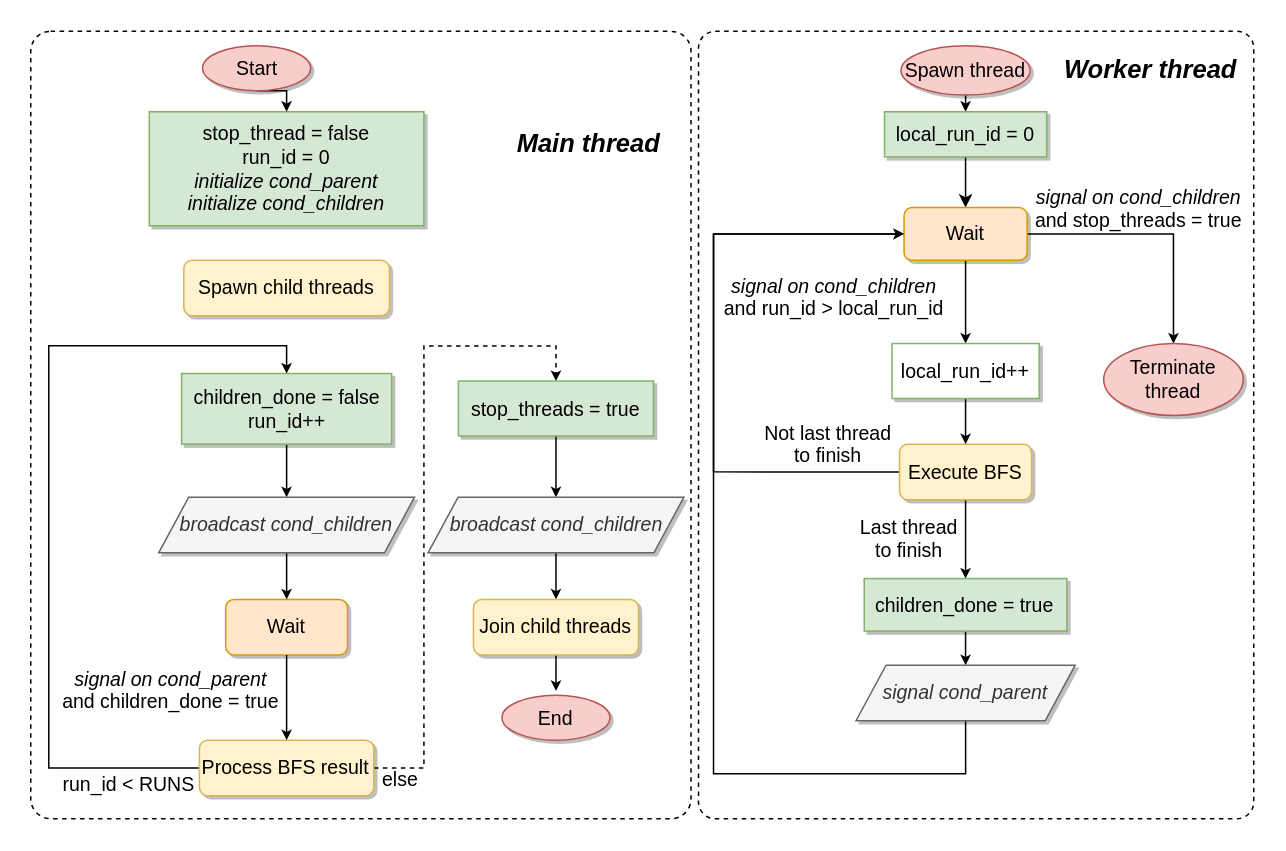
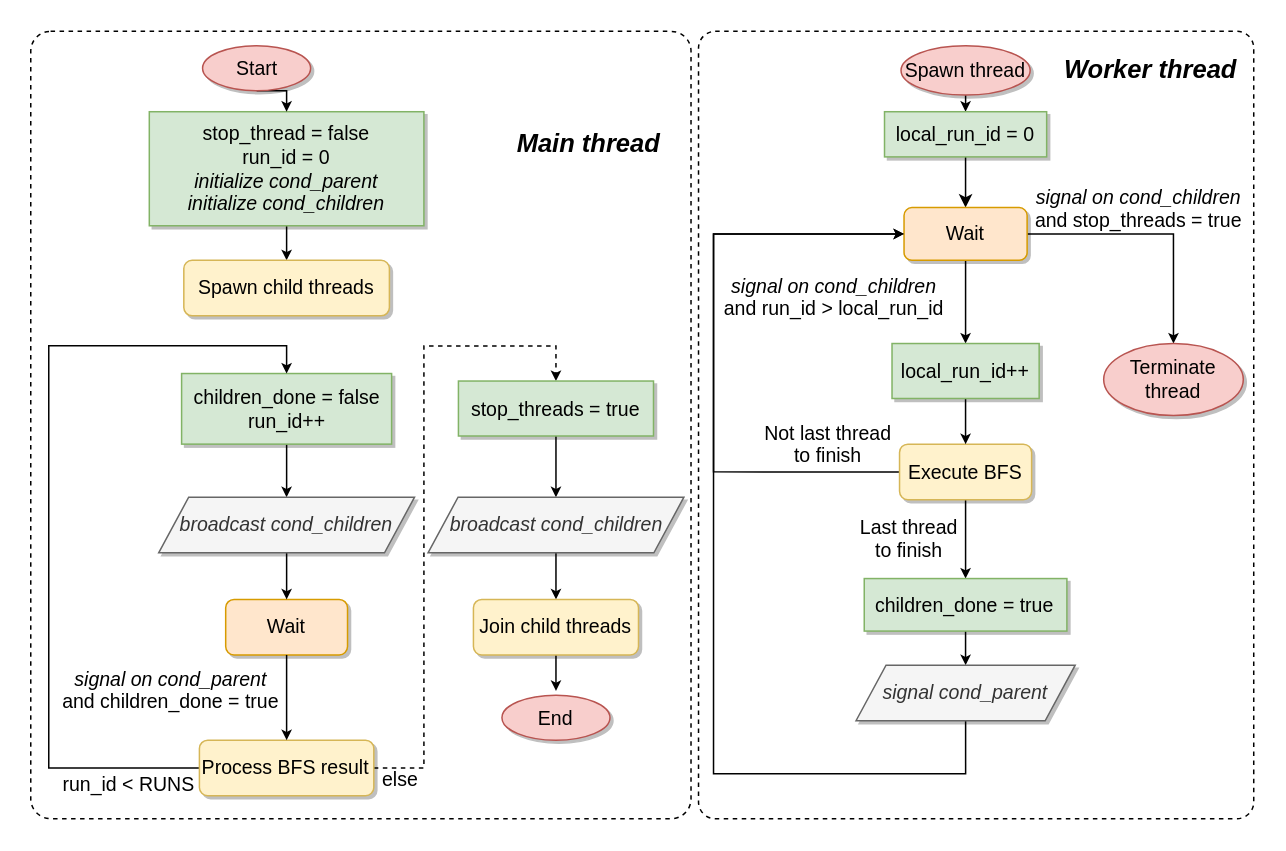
edge "stop_thread = false run_id = 0 initialize cond_parent initialize cond_children" -> "Spawn child threads": added
node "local_run_id++": fillcolor #ffffff -> #d5e8d4
